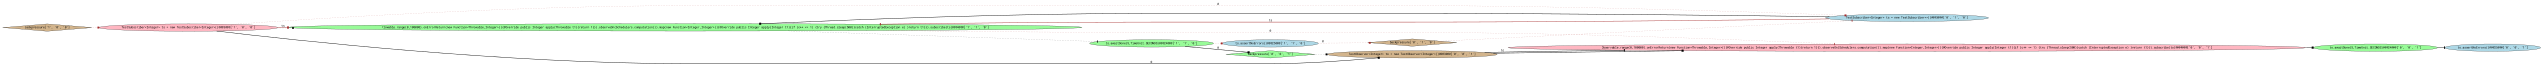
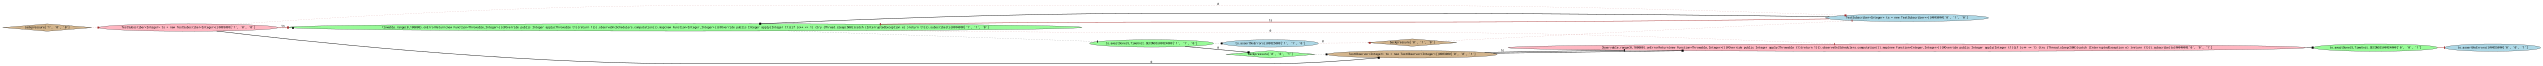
edge "ts.awaitDone(5,TimeUnit.SECONDS)@@@24@@@['1', '1', '0']" -> "ts.assertNoErrors()@@@25@@@['1', '1', '0']": color brown -> black
edge "to.awaitDone(5,TimeUnit.SECONDS)@@@24@@@['0', '0', '1']" -> "to.assertNoErrors()@@@25@@@['0', '0', '1']": color black -> brown
